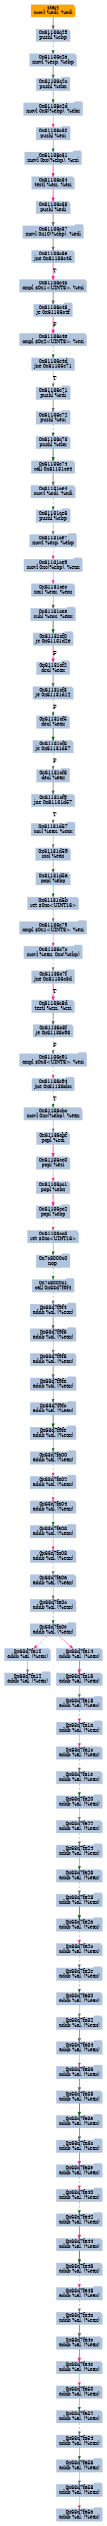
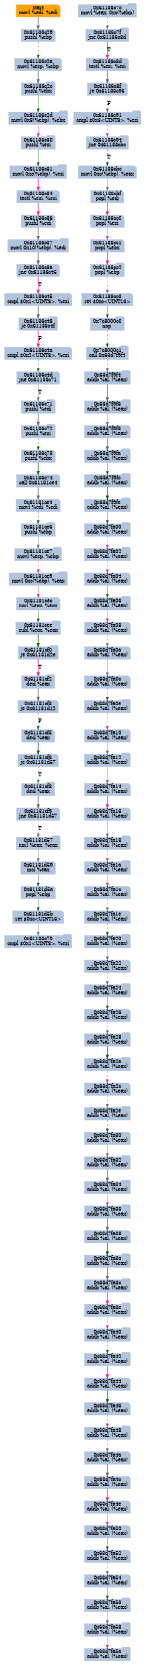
edge "0x61131cf0 je 0x61131d2e" -> "0x61131cf2 decl %eax": label "F" -> "T"
edge "0x61131cf6 je 0x61131d57" -> "0x61131cf8 decl %eax": label "F" -> "T"
edge "0x61136c79 cmpl $0x1<UINT8>, %esi" -> "0x61136c7c movl %eax, 0xc(%ebp)": removed
edge "0x63d7fa0e addb %al, (%eax)" -> "0x63d7fa14 addb %al, (%eax)": now "0x63d7fa12 addb %al, (%eax)" -> "0x63d7fa14 addb %al, (%eax)"
